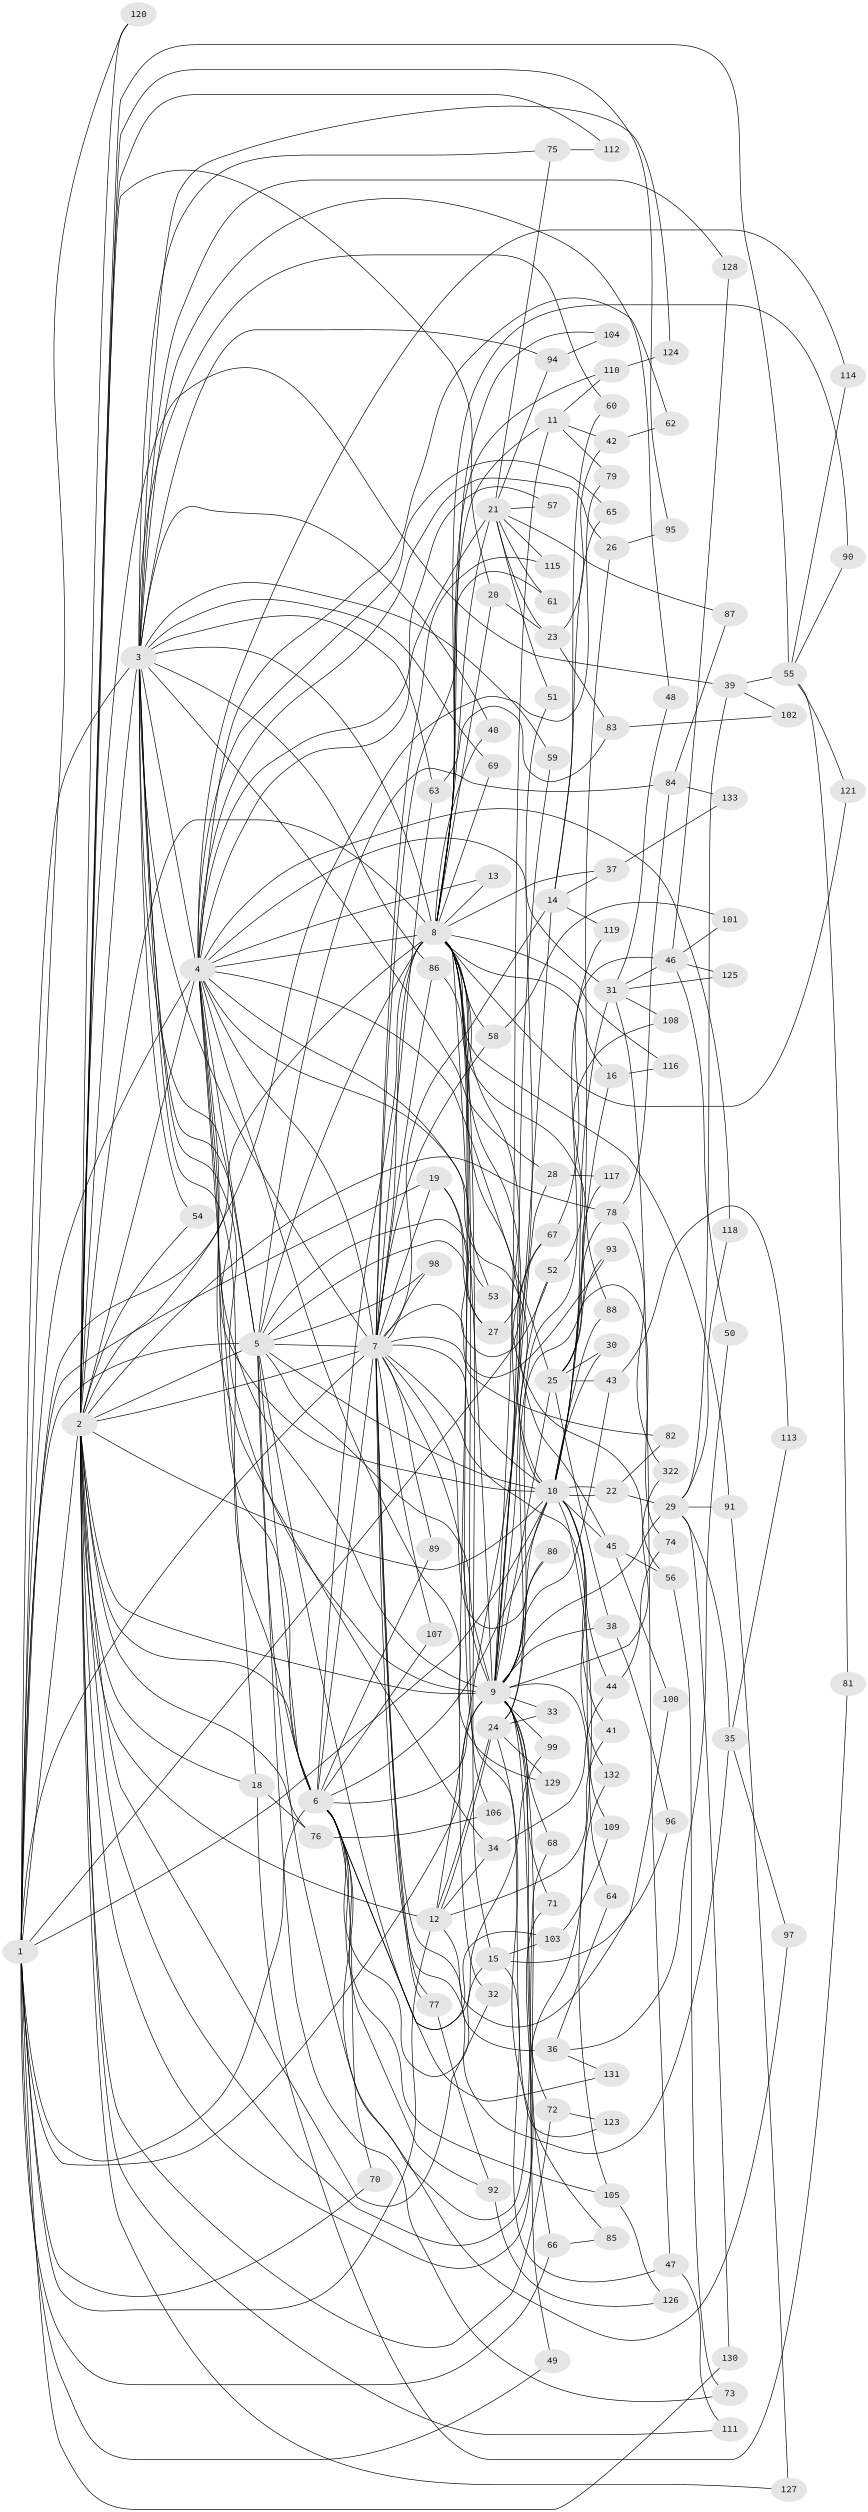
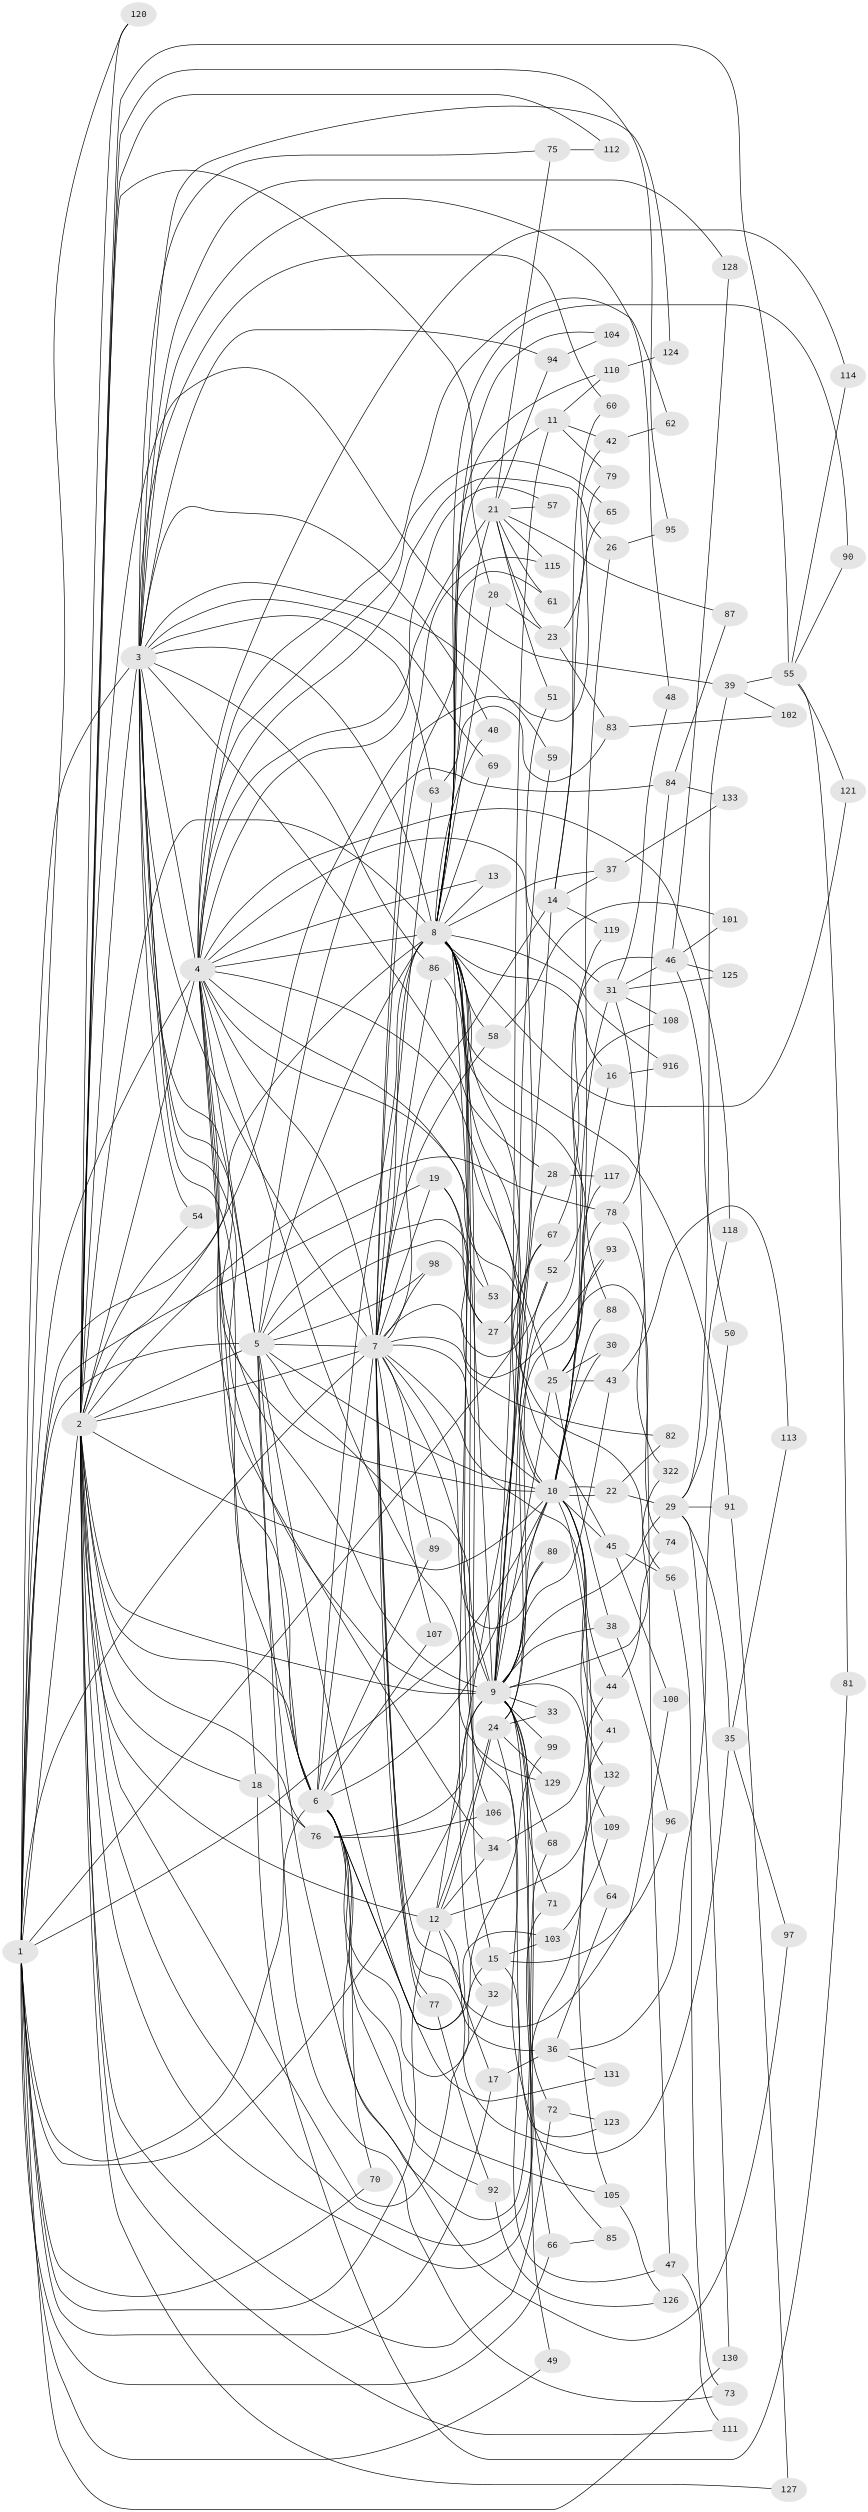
node "116": label "116" -> "916"
edge "9" -- "6": now "9" -- "76"
node "17": added
